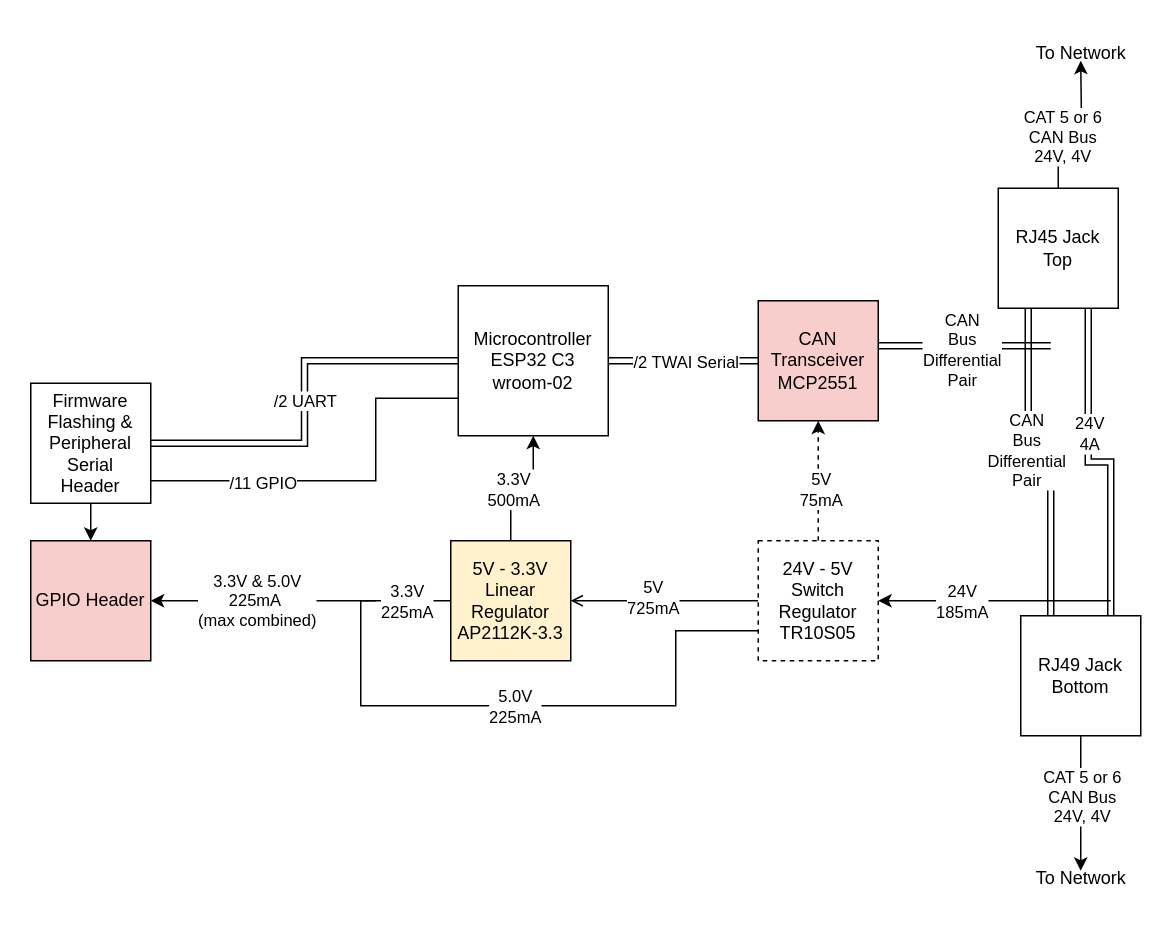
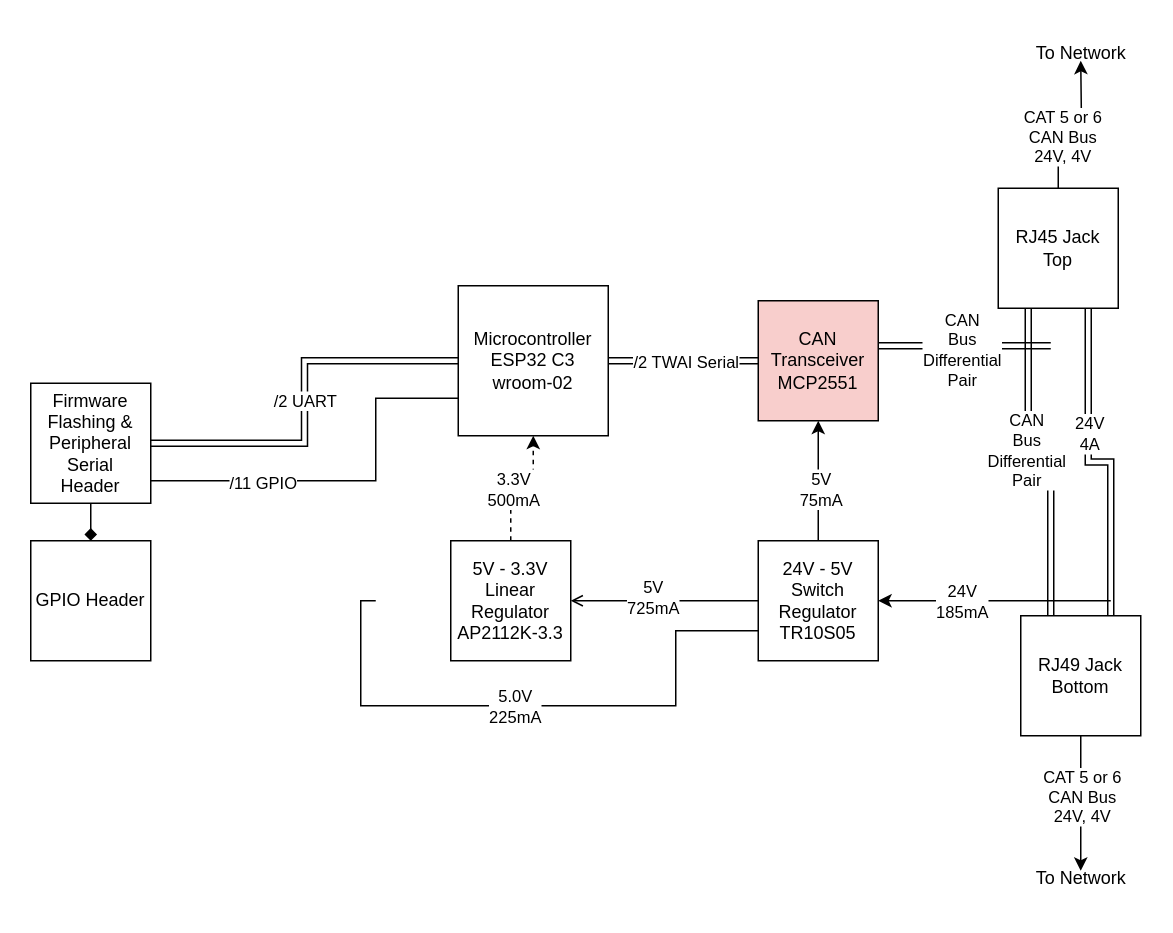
edge "24V - 5V Switch Regulator TR10S05" -> "CAN Transceiver MCP2551": style dashed -> solid
edge "5V - 3.3V Linear Regulator AP2112K-3.3" -> "Microcontroller ESP32 C3 wroom-02": style solid -> dashed
edge "Microcontroller ESP32 C3 wroom-02" -> "GPIO Header": arrowhead classic -> diamond
node "GPIO Header": fillcolor #f8cecc -> #ffffff
edge "5V - 3.3V Linear Regulator AP2112K-3.3" -> "GPIO Header": removed, labels "3.3V 225mA", "3.3V & 5.0V 225mA (max combined)"
node "5V - 3.3V Linear Regulator AP2112K-3.3": fillcolor #fff2cc -> #ffffff
node "24V - 5V Switch Regulator TR10S05": style dashed -> solid
